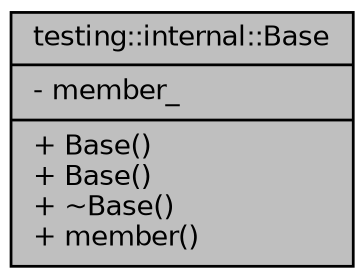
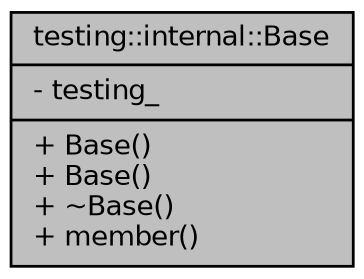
node "testing::internal::Base": text "- member_" -> "- testing_"
